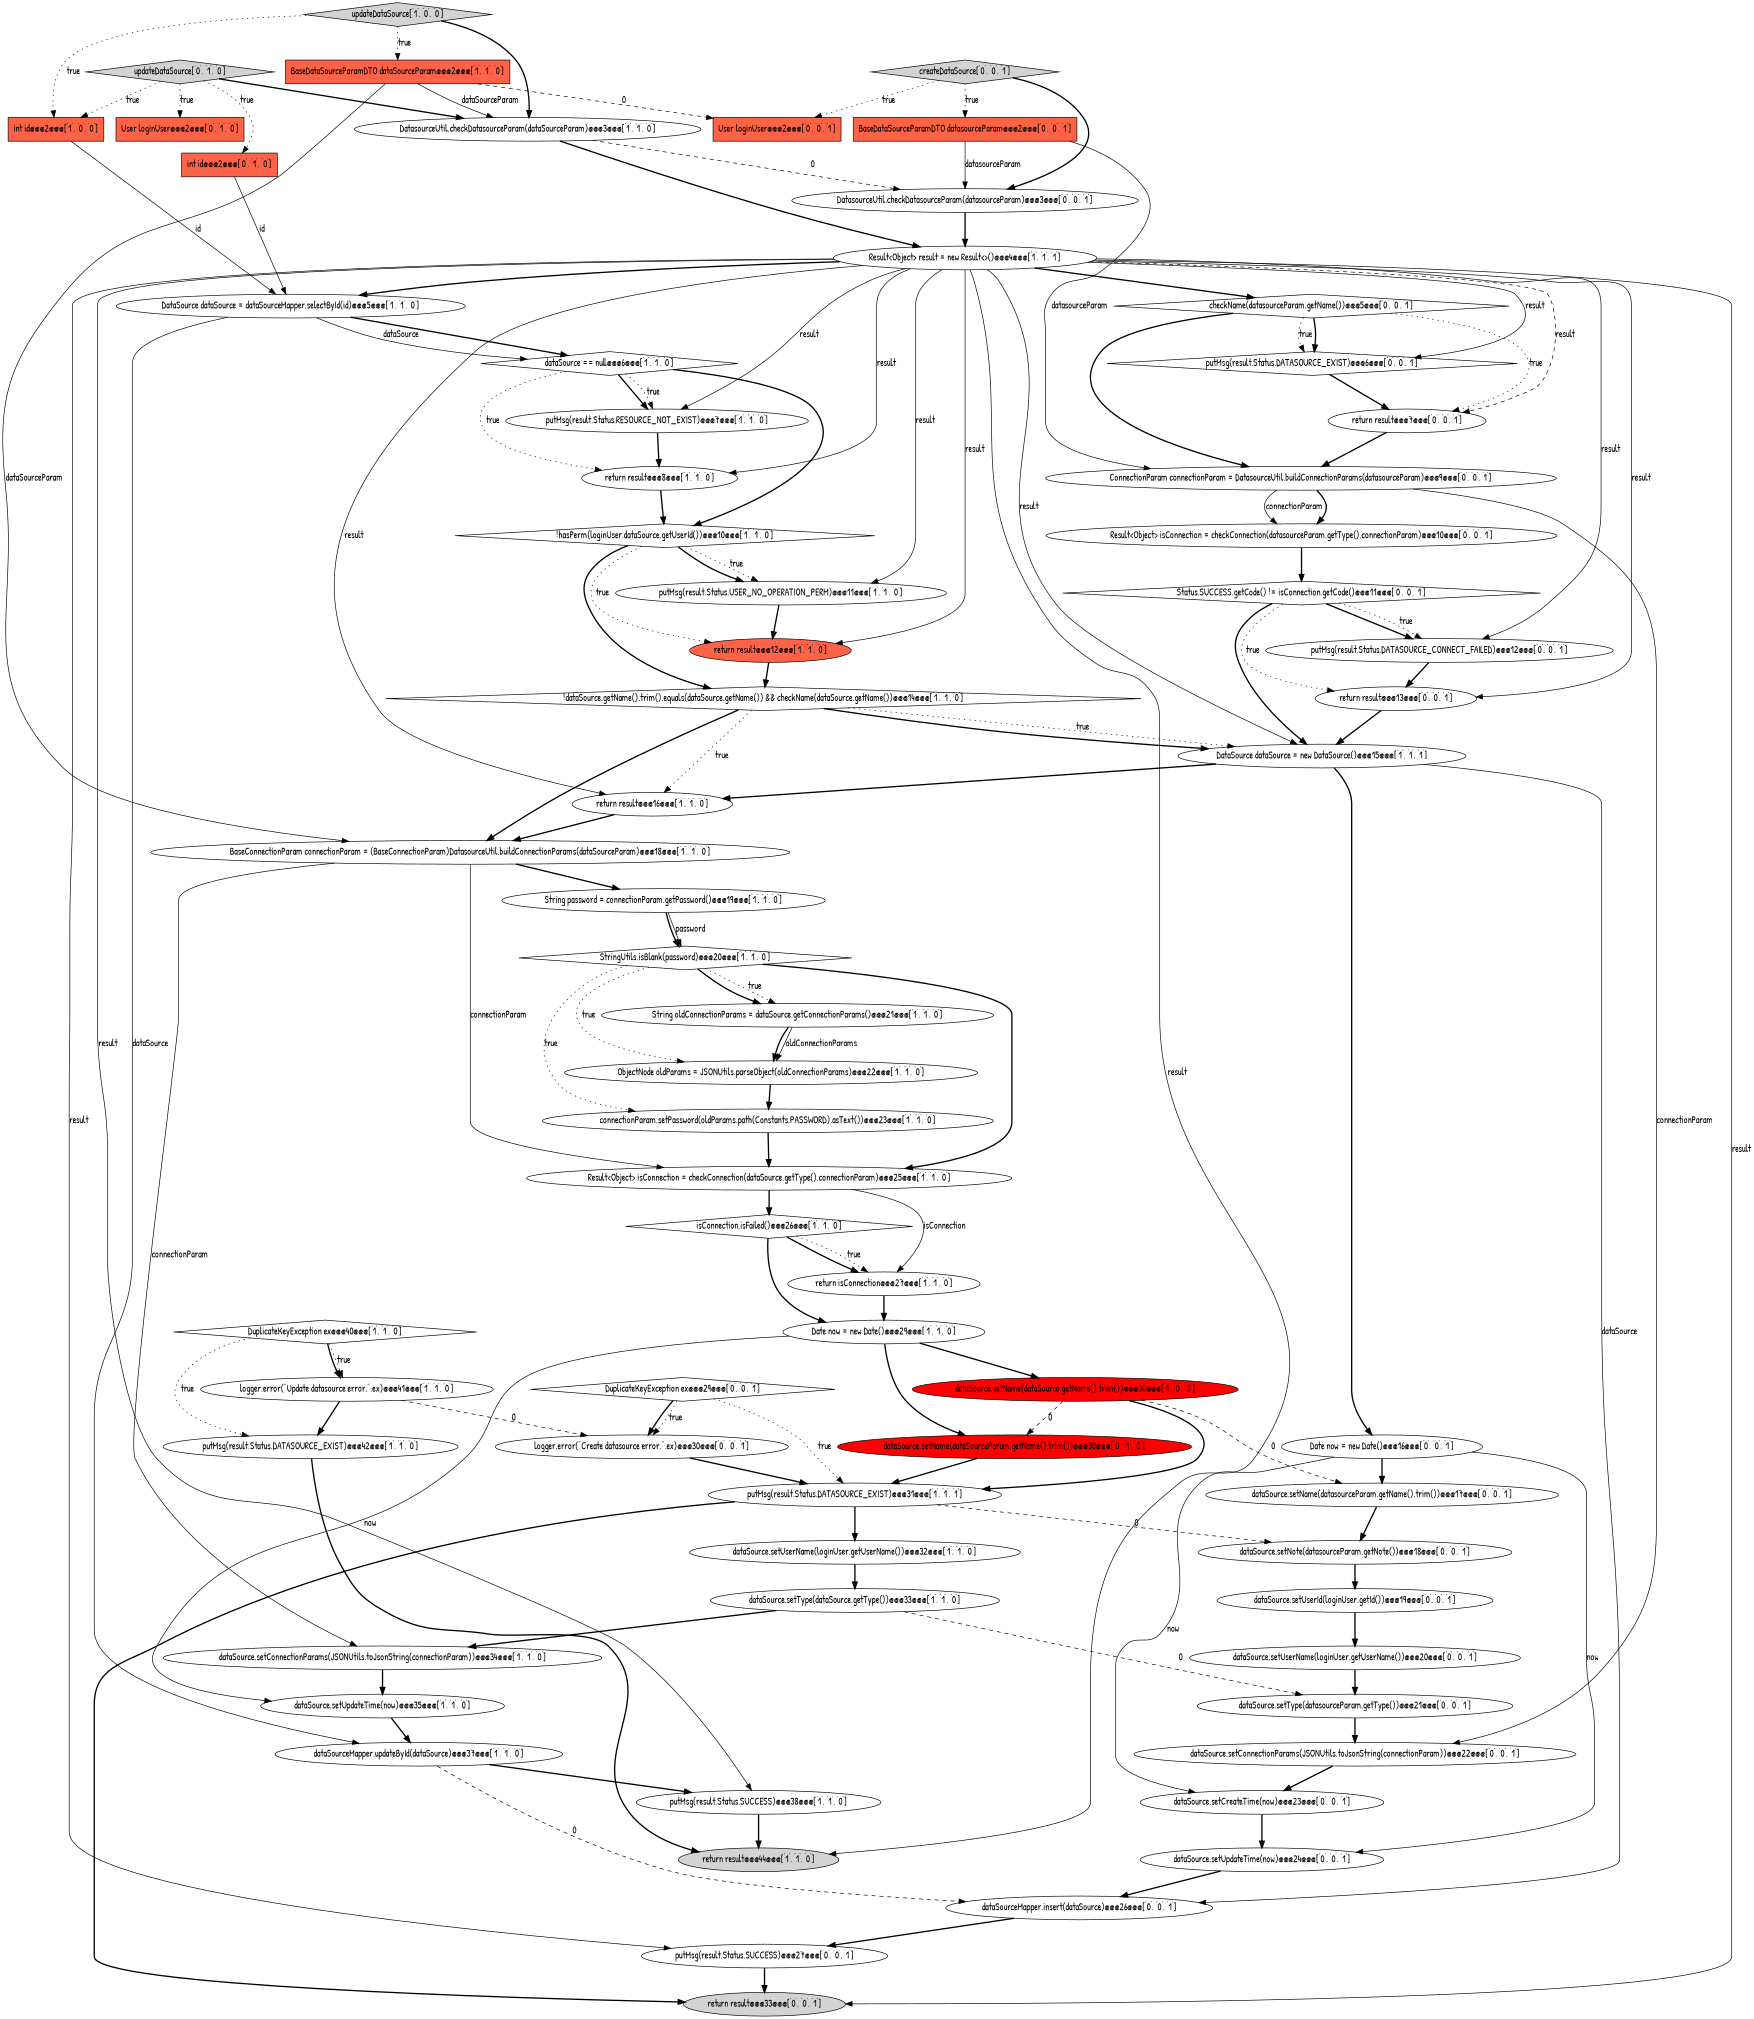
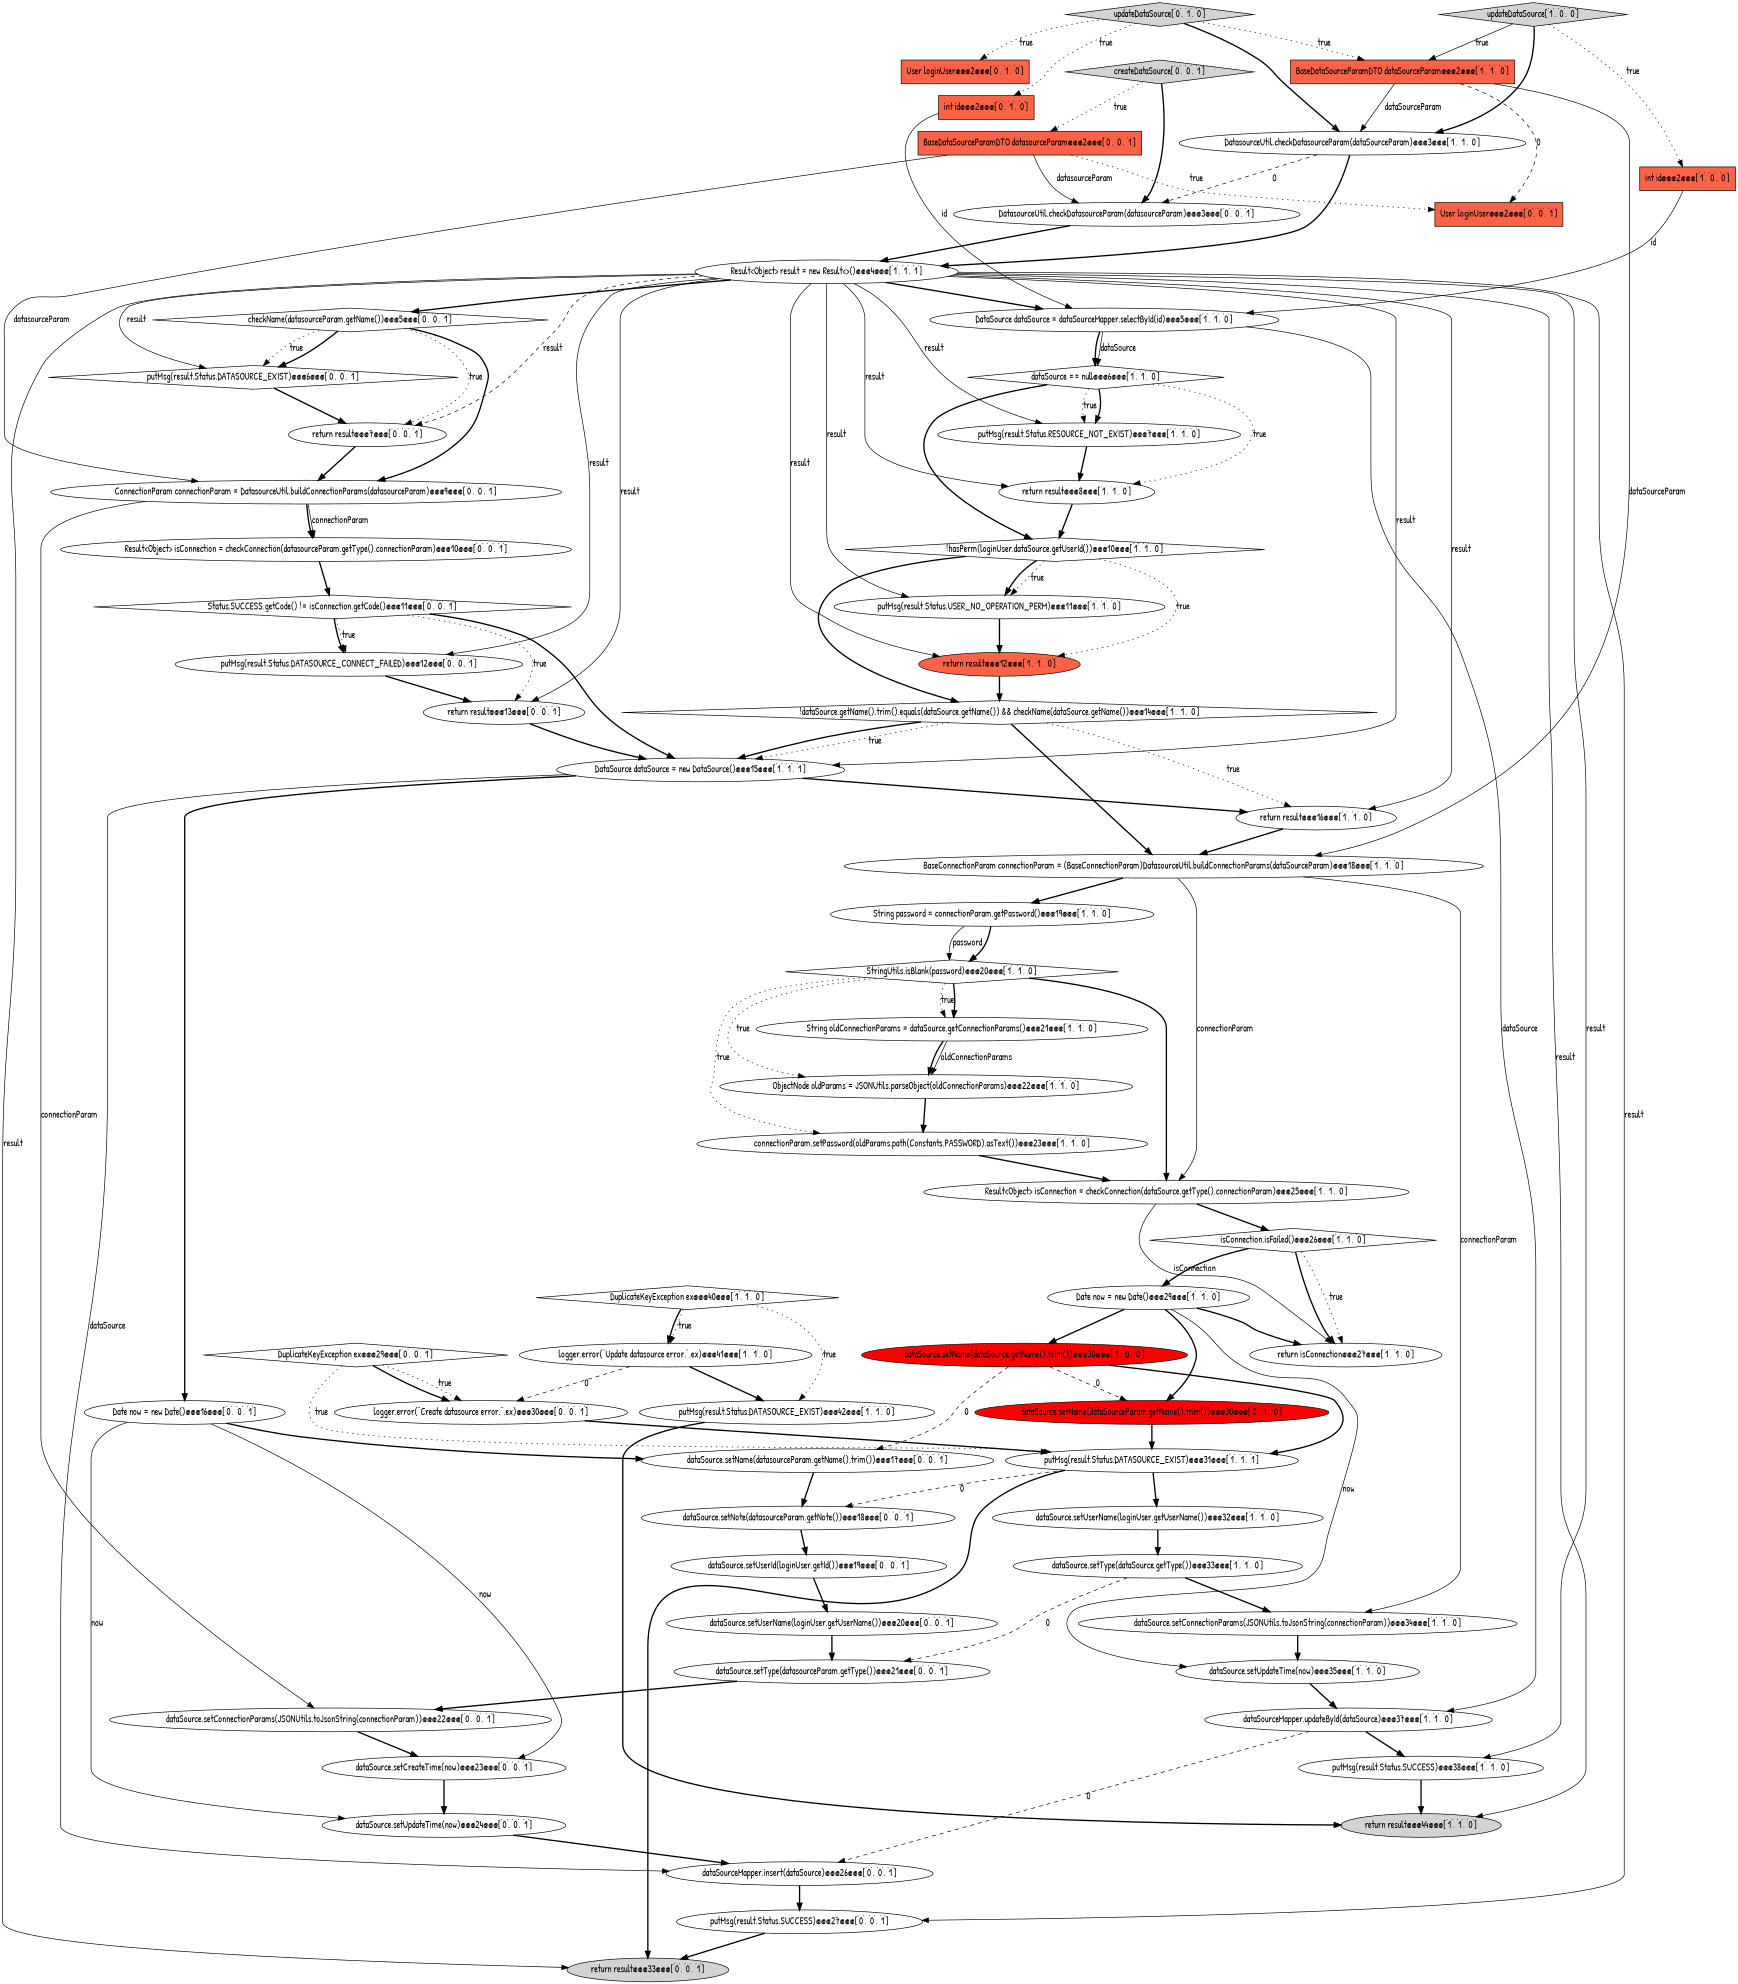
edge "updateDataSource['1', '0', '0']" -> "BaseDataSourceParamDTO dataSourceParam@@@2@@@['1', '1', '0']": style dotted -> solid
edge "updateDataSource['0', '1', '0']" -> "int id@@@2@@@['1', '0', '0']": now "updateDataSource['0', '1', '0']" -> "BaseDataSourceParamDTO dataSourceParam@@@2@@@['1', '1', '0']"
edge "createDataSource['0', '0', '1']" -> "User loginUser@@@2@@@['0', '0', '1']": now "BaseDataSourceParamDTO datasourceParam@@@2@@@['0', '0', '1']" -> "User loginUser@@@2@@@['0', '0', '1']"
edge "return isConnection@@@27@@@['1', '1', '0']" -> "Date now = new Date()@@@29@@@['1', '1', '0']": reversed
